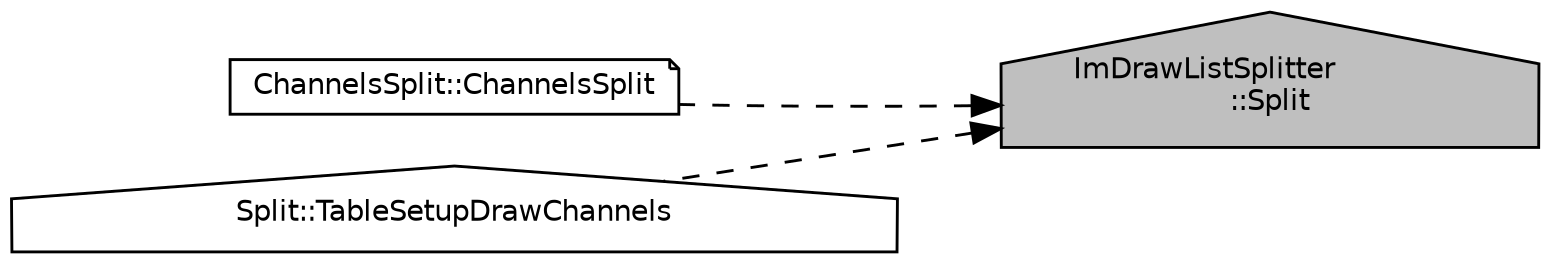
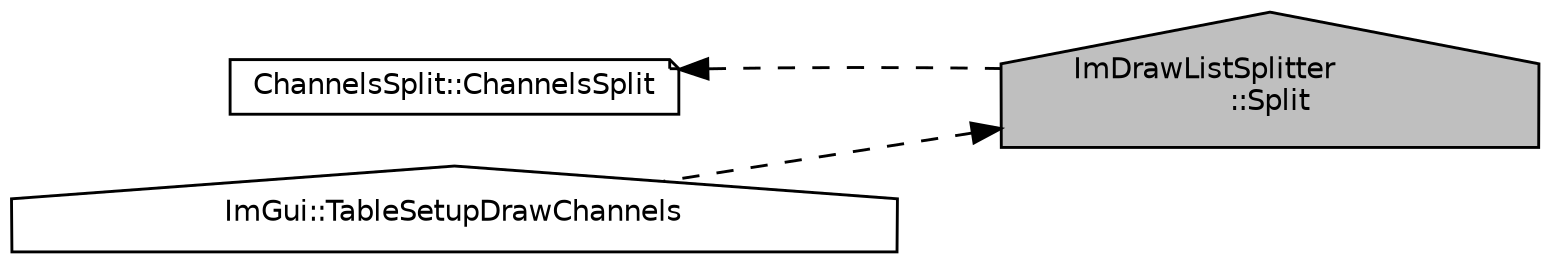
edge "ChannelsSplit::ChannelsSplit" -> "ImDrawListSplitter ::Split": reversed
node "Split::TableSetupDrawChannels": label "Split::TableSetupDrawChannels" -> "ImGui::TableSetupDrawChannels"
